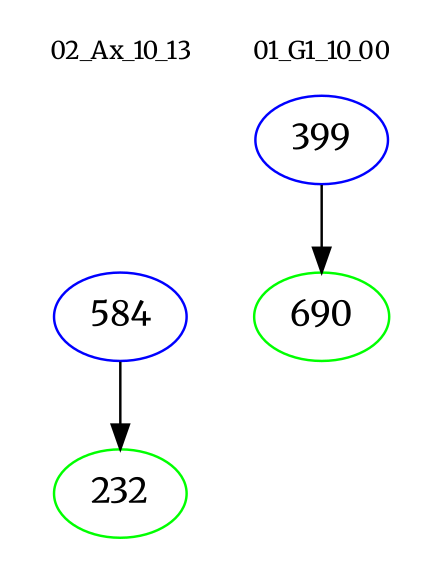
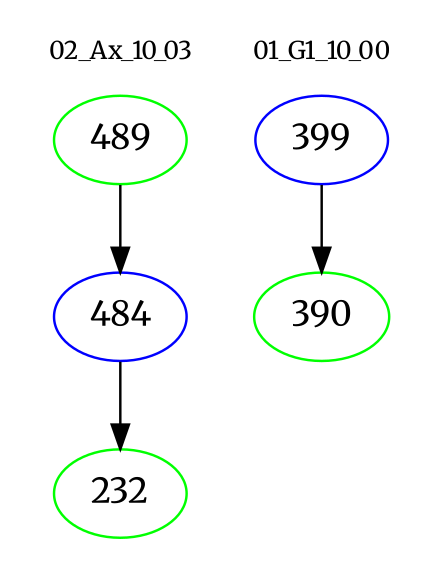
cluster "02_Ax_10_13": label "02_Ax_10_13" -> "02_Ax_10_03"
node "489": added
node "584": label "584" -> "484"
node "690": label "690" -> "390"
